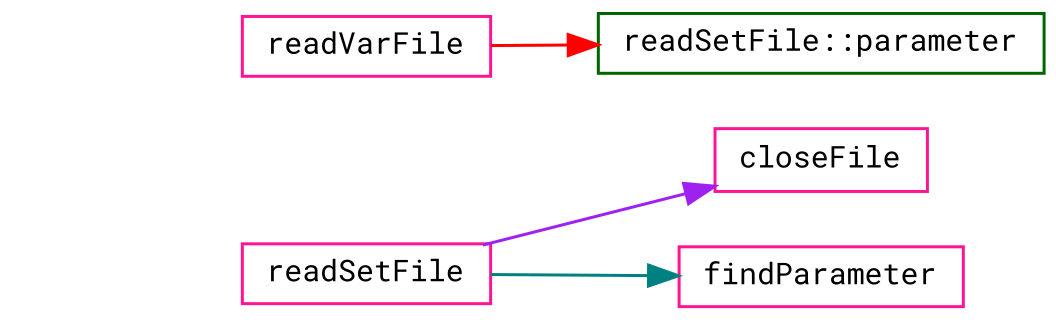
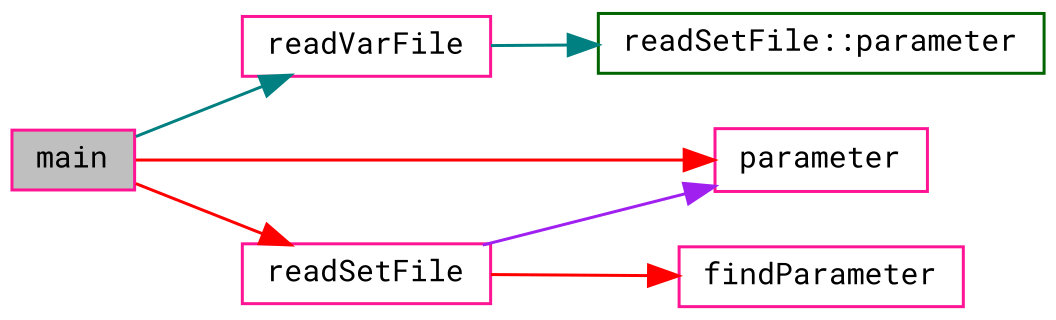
edge "readVarFile" -> "readSetFile::parameter": color red -> teal
node "main": added
node "closeFile": label "closeFile" -> "parameter"
edge "readSetFile" -> "findParameter": color teal -> red
